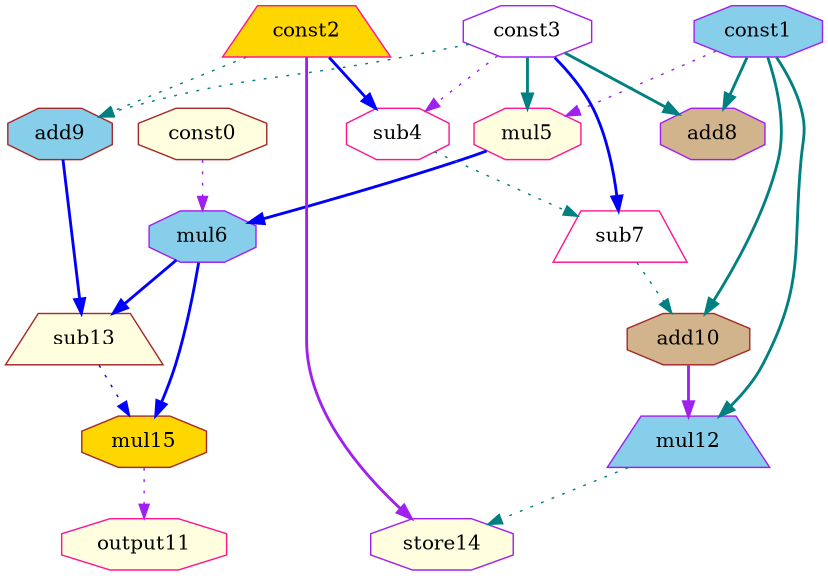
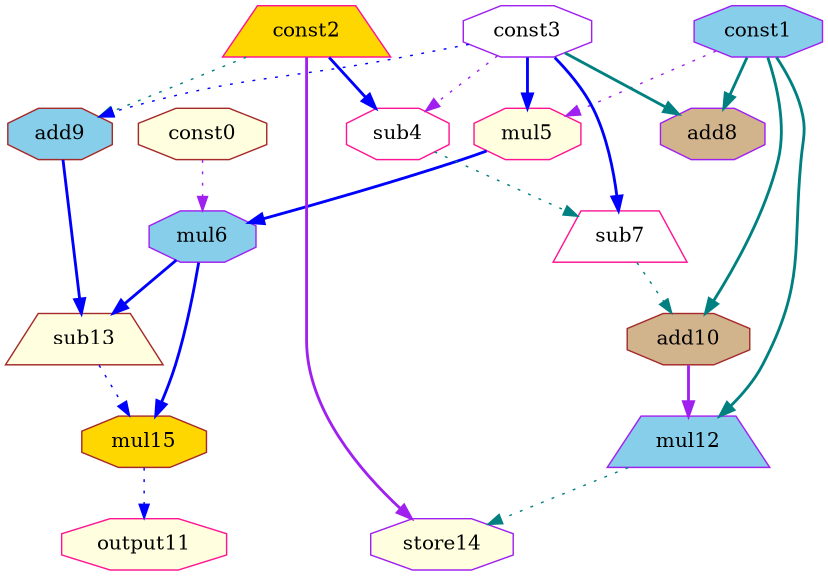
edge "const3" -> "add9": color teal -> blue
edge "const3" -> "mul5": color teal -> blue
edge "mul15" -> "output11": color purple -> blue
